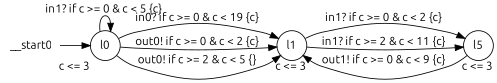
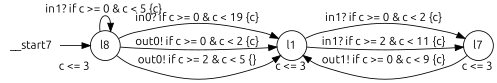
node "__start0": label "__start0" -> "__start7"
node "l0 c <= 3": label "l0 c <= 3" -> "l8 c <= 3"
node "l5 c <= 3": label "l5 c <= 3" -> "l7 c <= 3"
